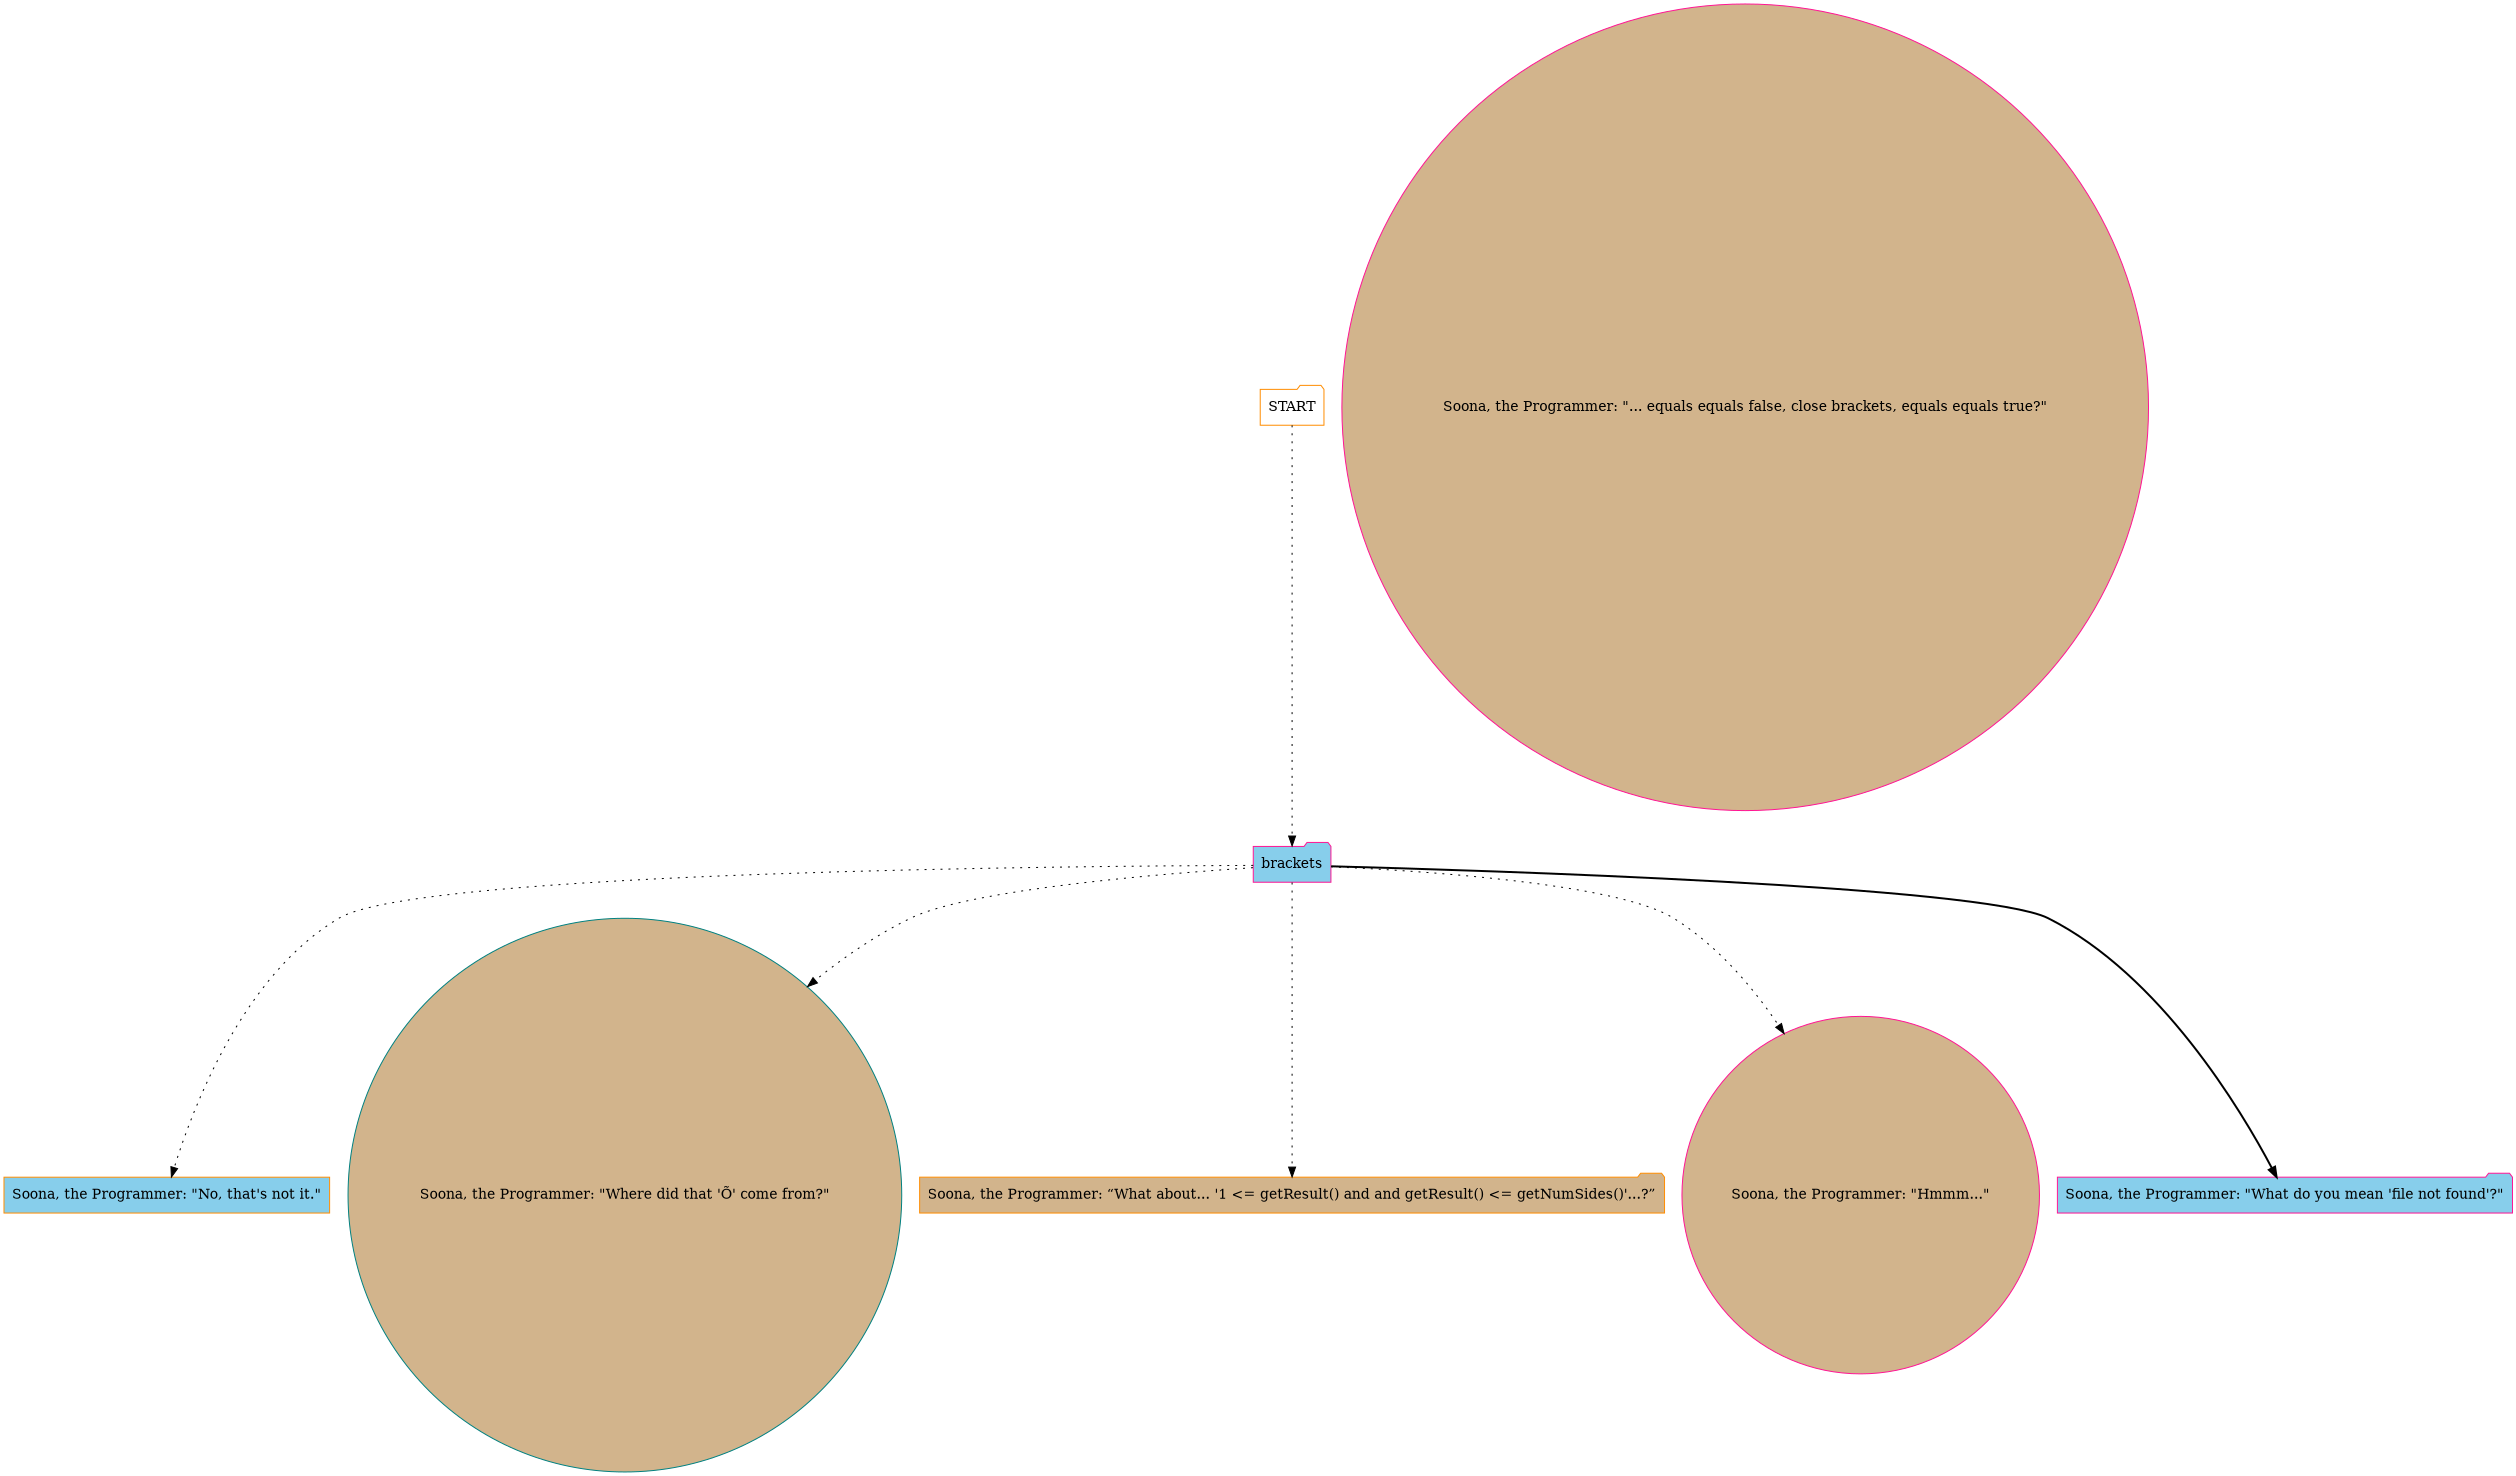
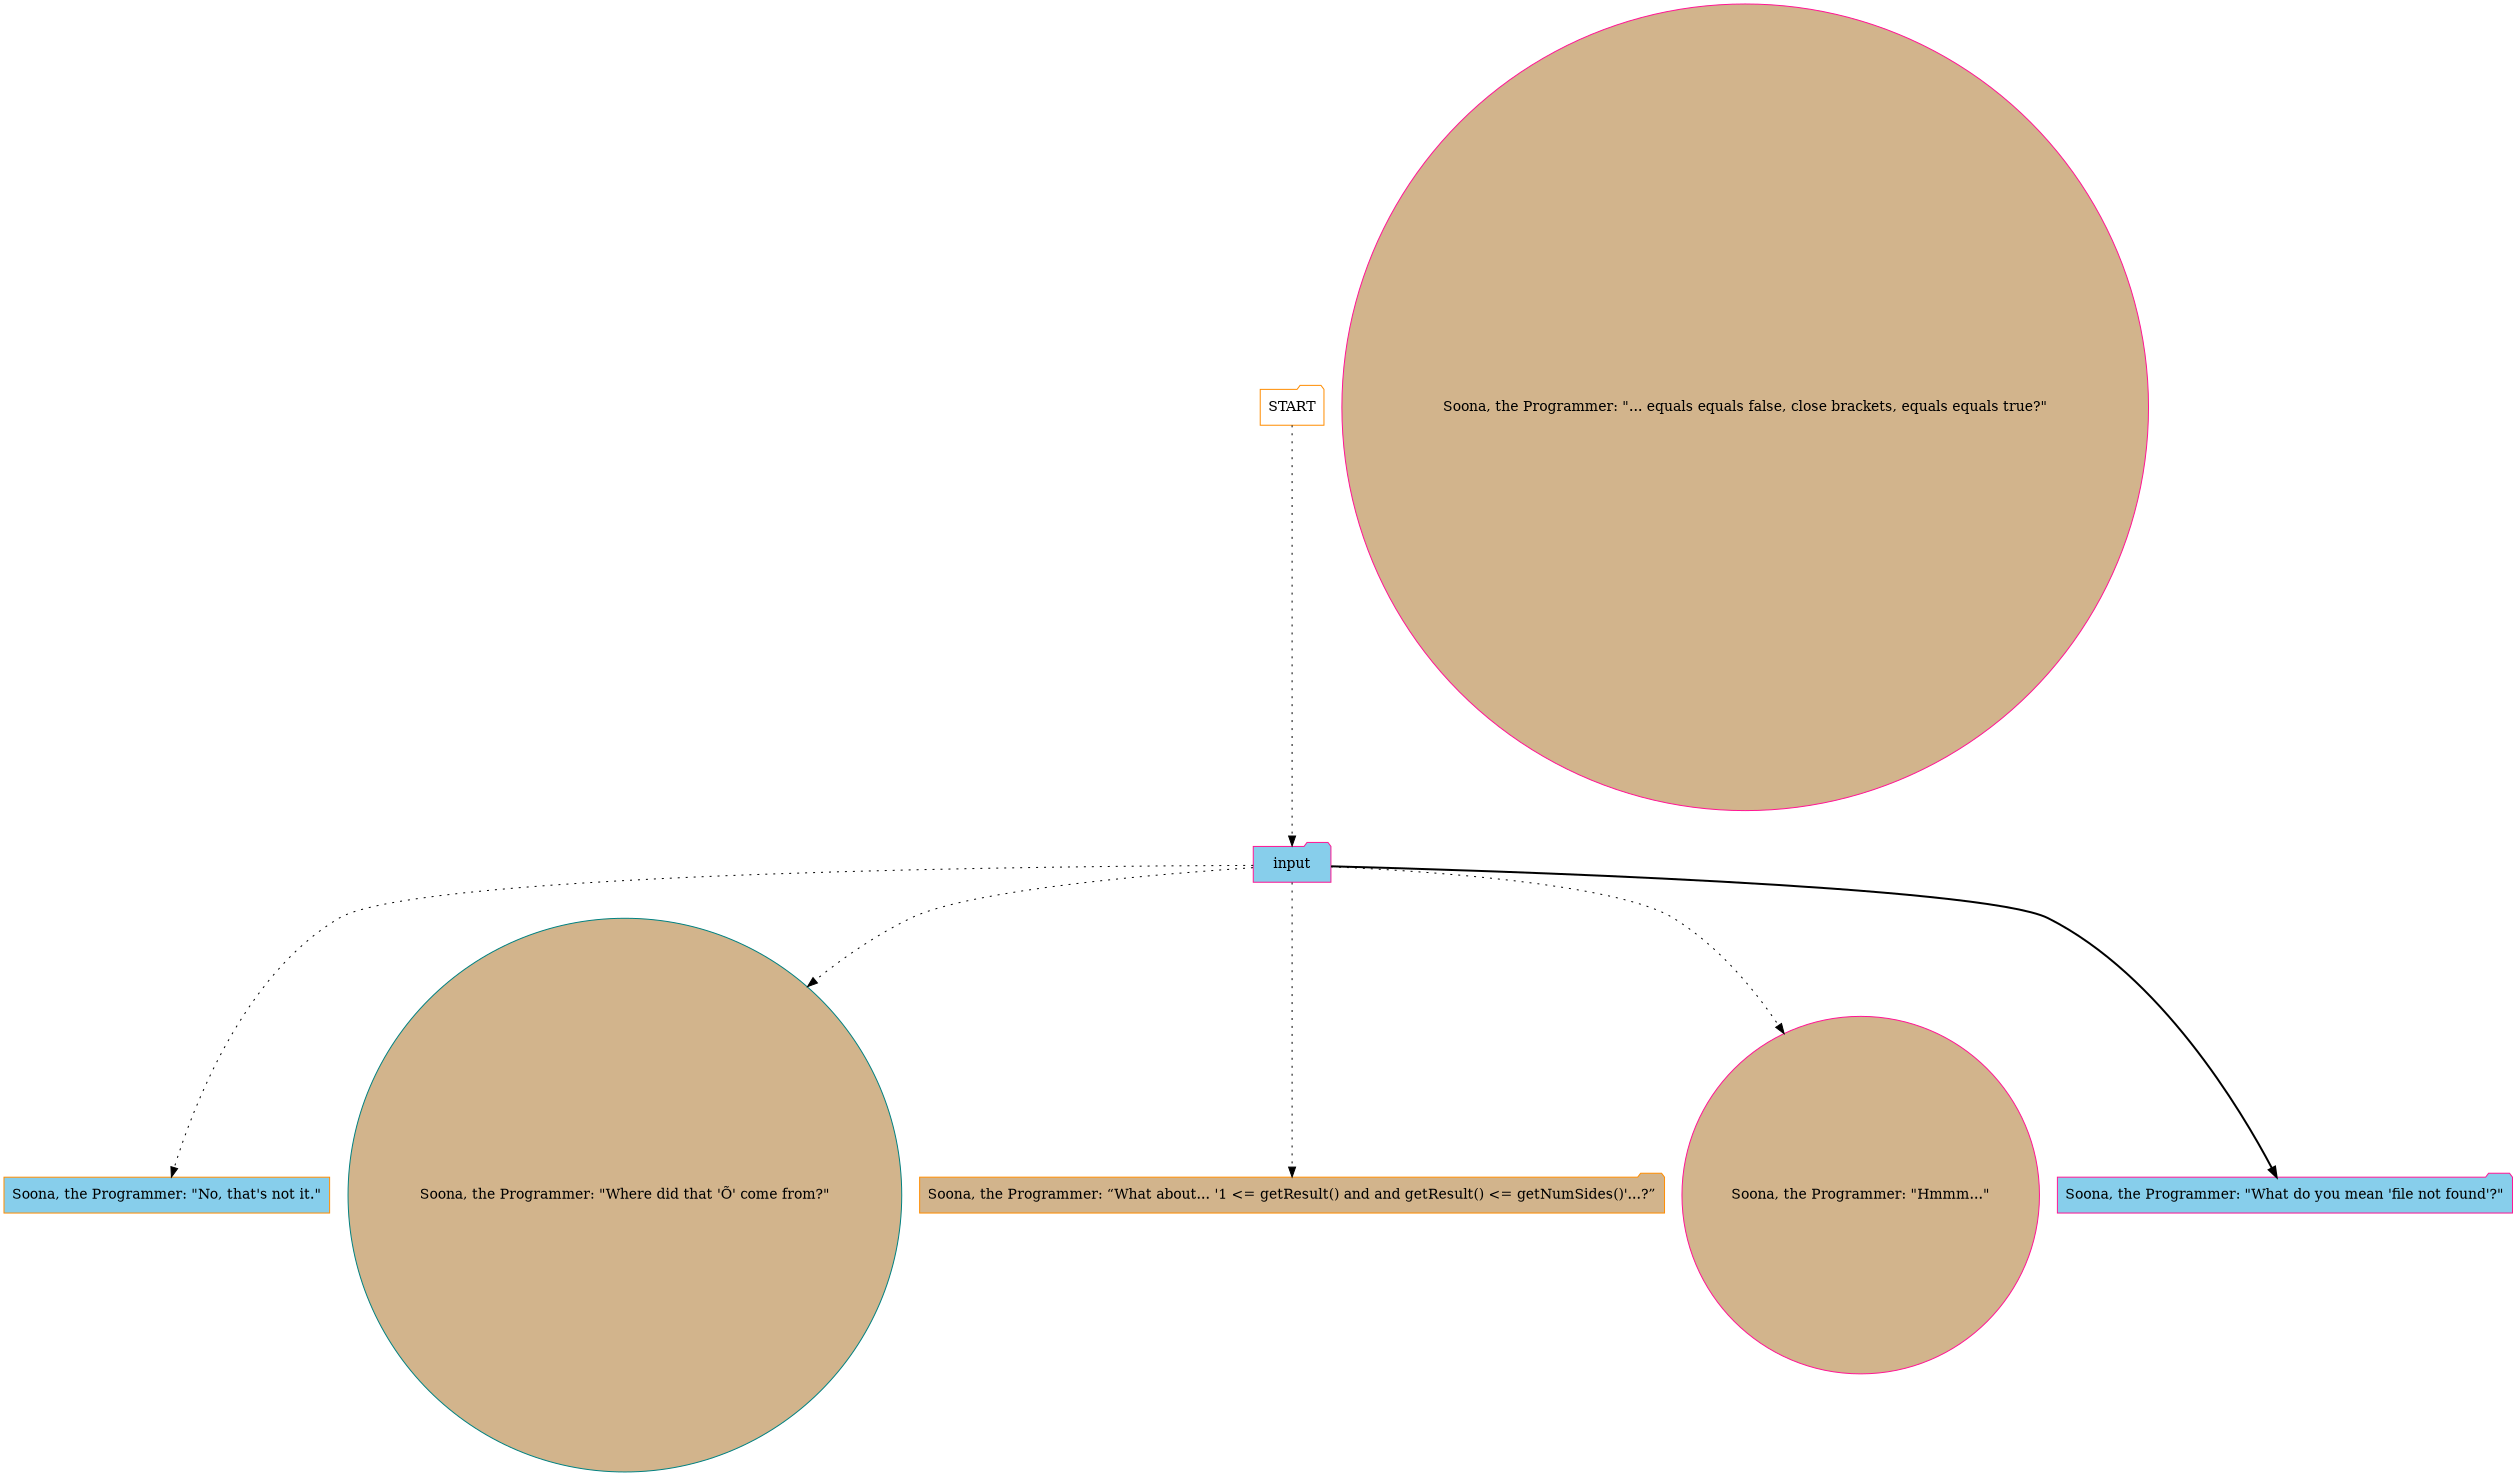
node "brackets": label "brackets" -> "input"
